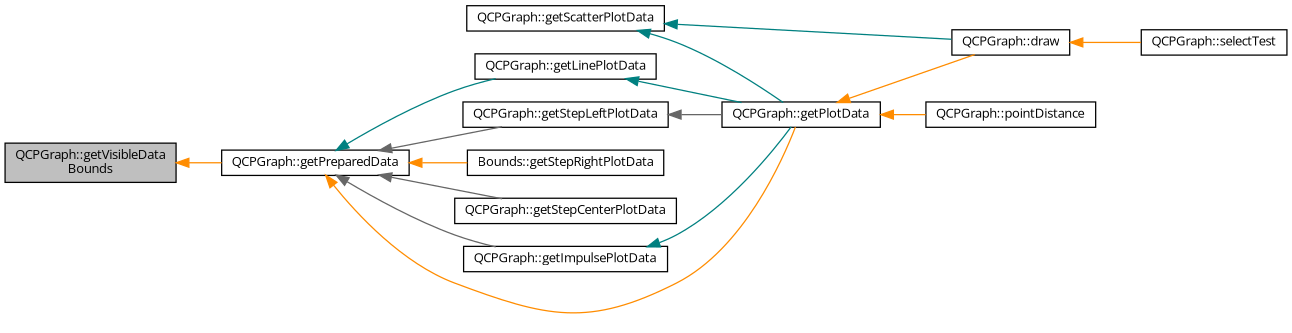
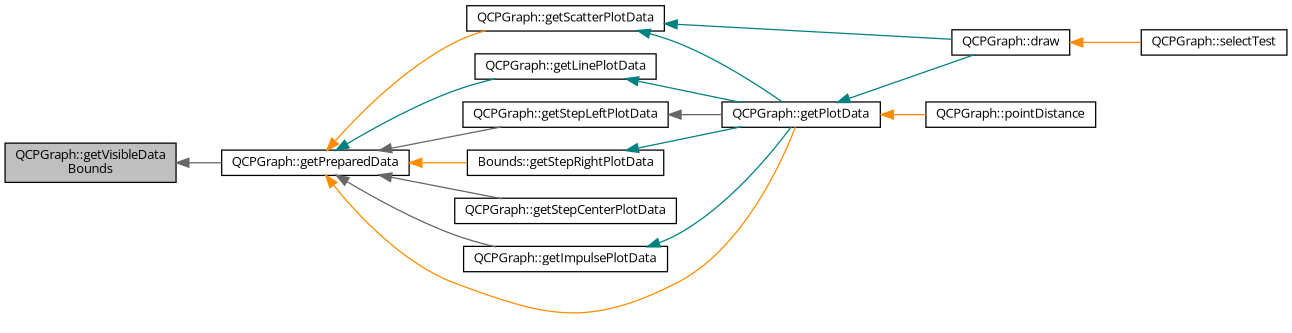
edge "QCPGraph::getScatterPlotData" -> "QCPGraph::getPreparedData": added
edge "QCPGraph::draw" -> "QCPGraph::getPlotData": color darkorange -> teal
edge "QCPGraph::getPlotData" -> "Bounds::getStepRightPlotData": added
edge "QCPGraph::getPreparedData" -> "QCPGraph::getVisibleData Bounds": color darkorange -> gray40
